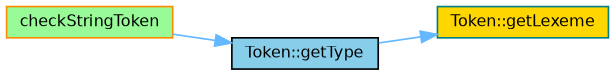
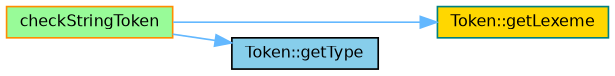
edge "Token::getType" -> "Token::getLexeme": now "checkStringToken" -> "Token::getLexeme"
